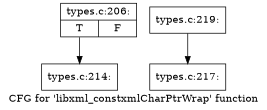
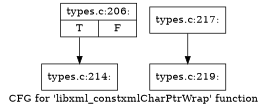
edge "types.c:219:" -> "types.c:217:": reversed
